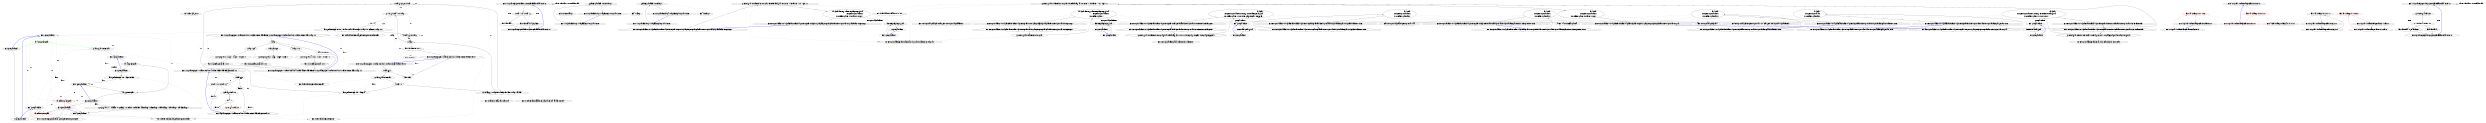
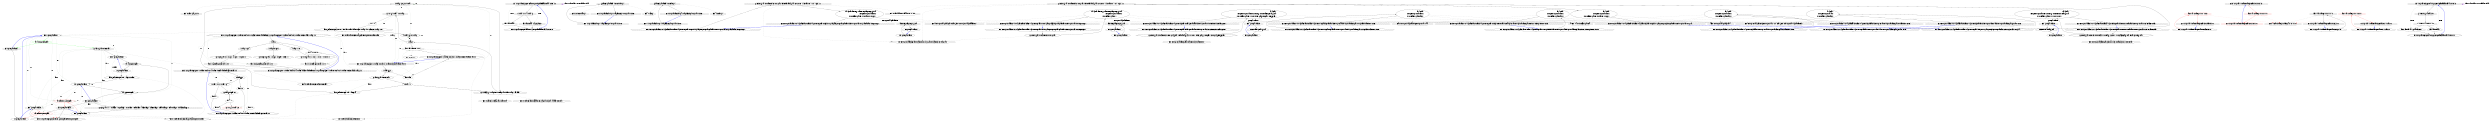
node "var tens = number / 10": label "var tens = number / 10" -> "var tens = tysiące / 10"
